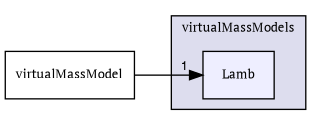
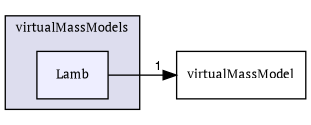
edge "virtualMassModel" -> "Lamb": reversed
